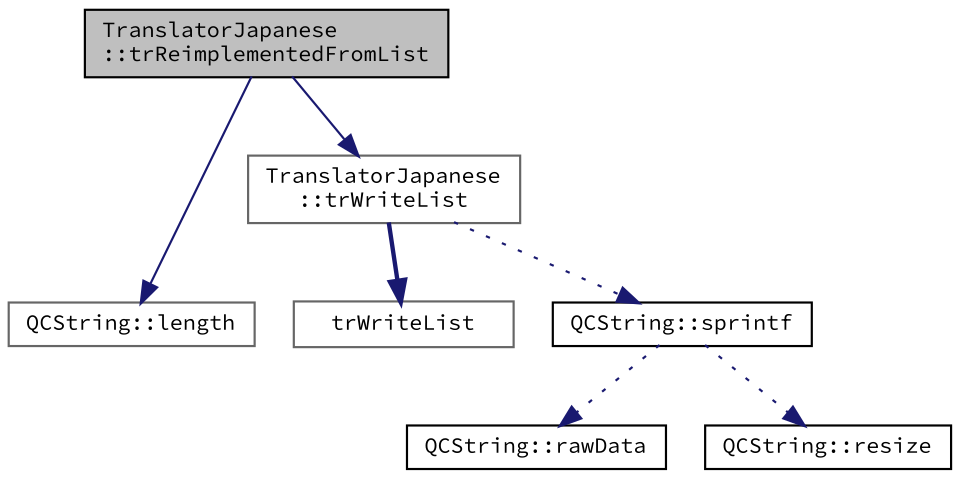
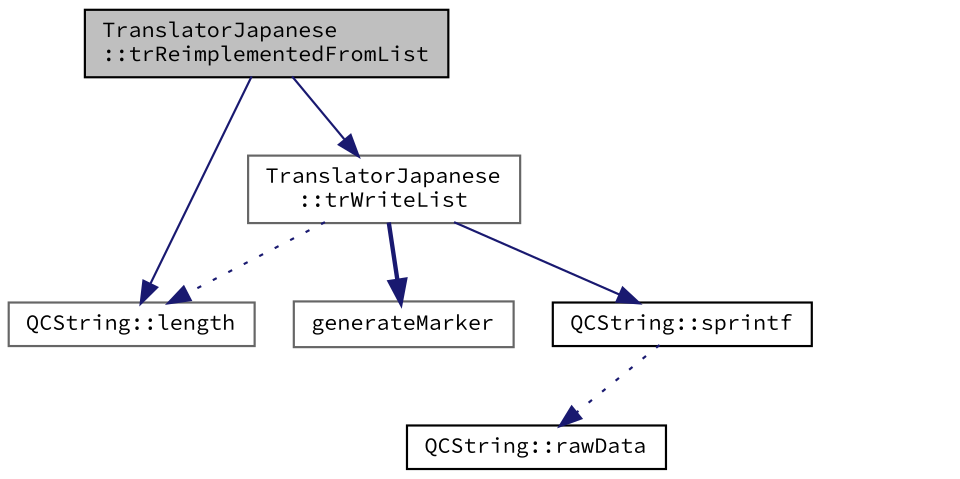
edge "TranslatorJapanese ::trWriteList" -> "QCString::length": added
edge "TranslatorJapanese ::trWriteList" -> "QCString::sprintf": style dotted -> solid
node "trWriteList": label "trWriteList" -> "generateMarker"
node "QCString::resize": removed
